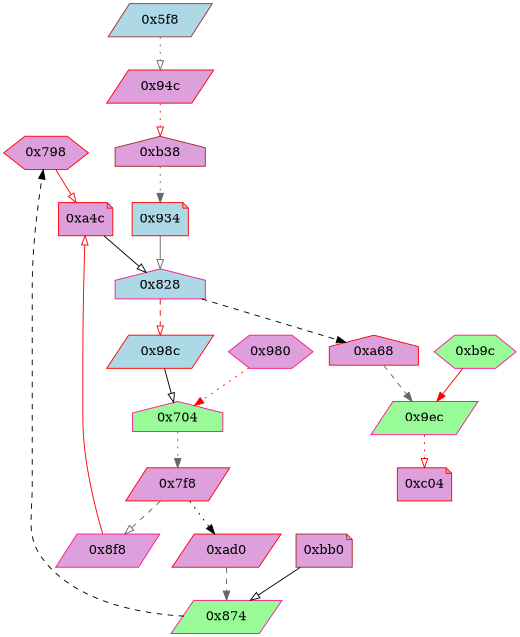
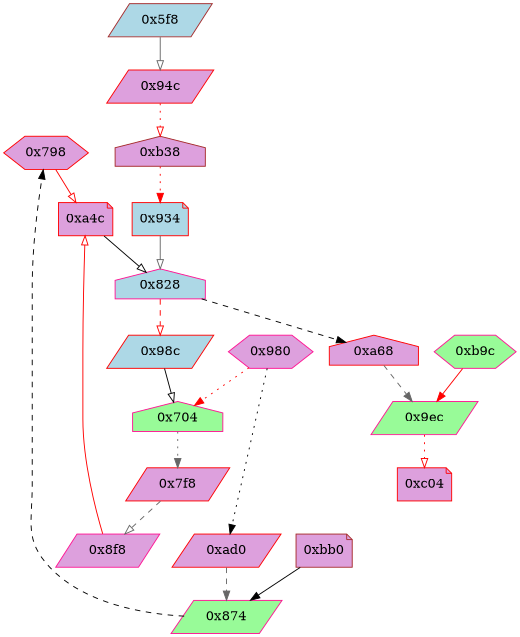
edge "0x5f8" -> "0x94c": style dotted -> solid
edge "0xb38" -> "0x934": color gray40 -> red
edge "0x7f8" -> "0xad0": now "0x980" -> "0xad0"
edge "0xbb0" -> "0x874": arrowhead onormal -> normal
